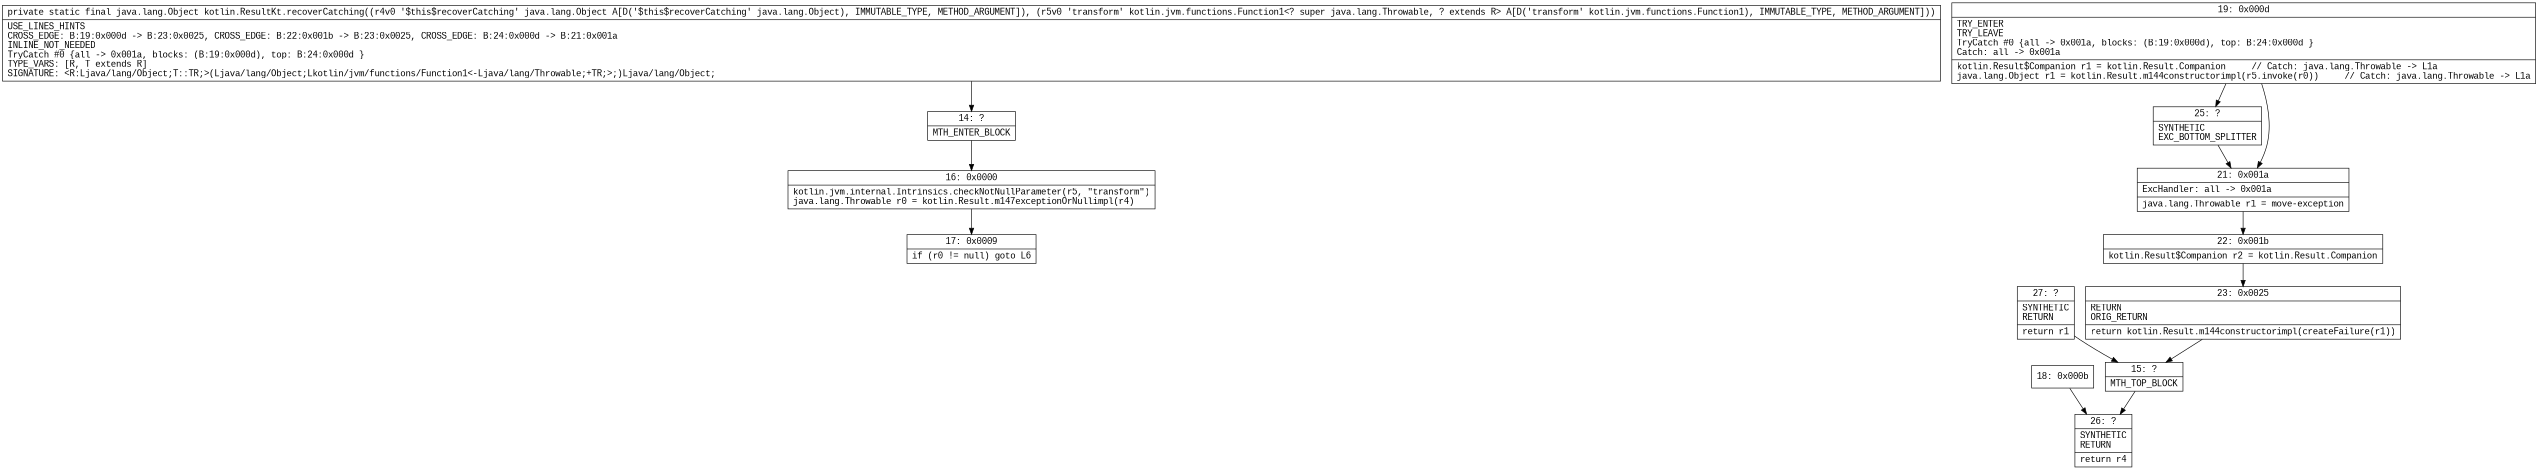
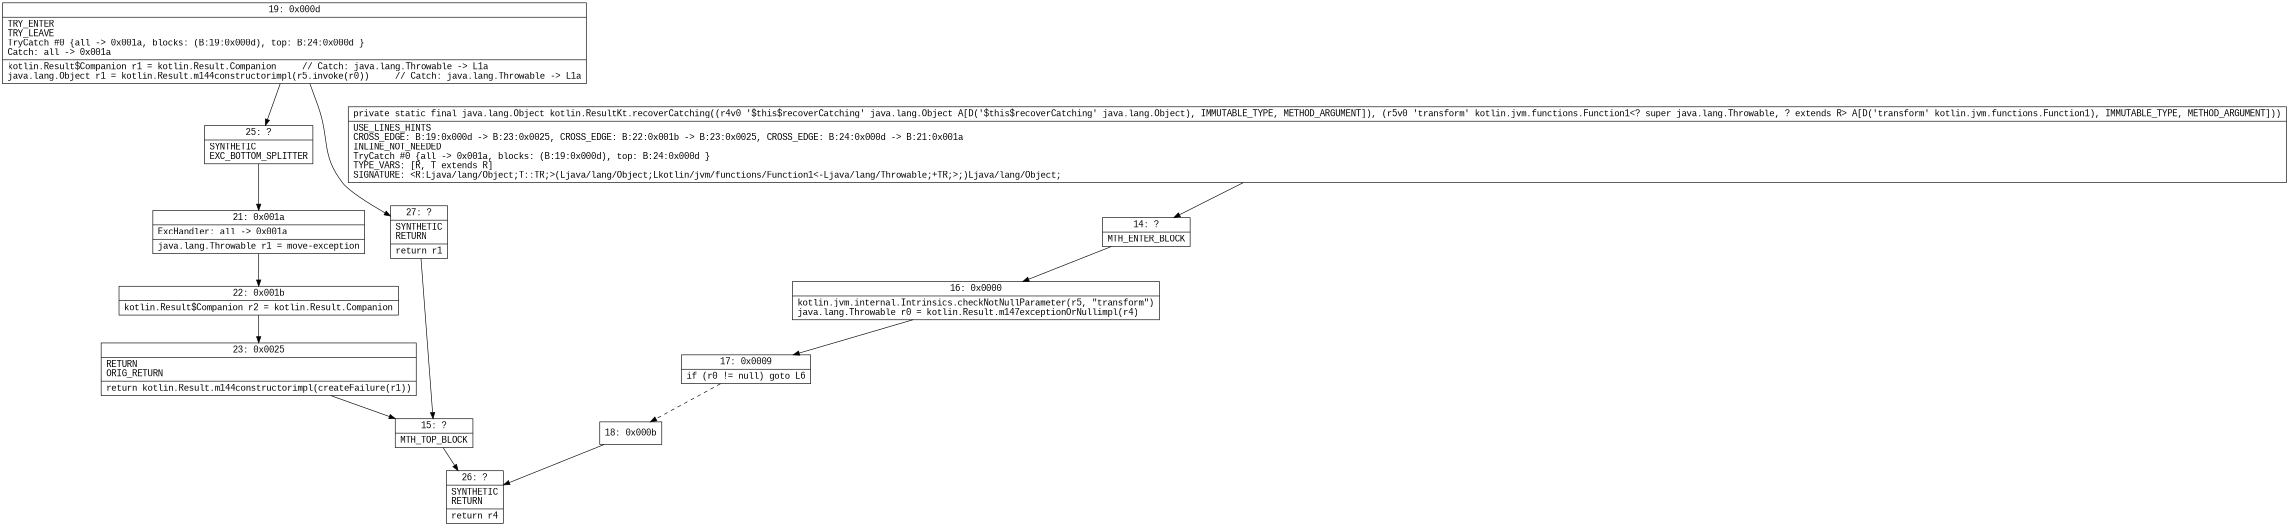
edge "19: 0x000d" -> "21: 0x001a": now "19: 0x000d" -> "27: ?"
edge "17: 0x0009" -> "18: 0x000b": added
